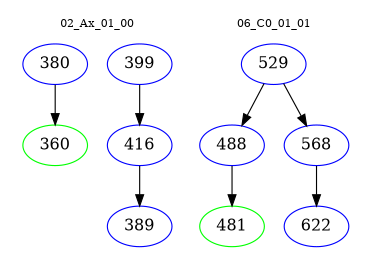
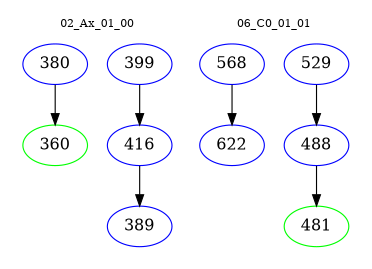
edge "529" -> "568": removed
